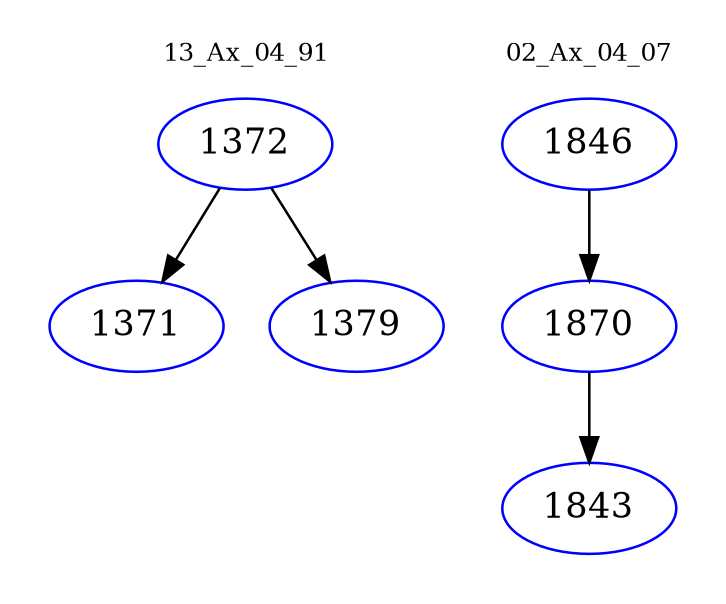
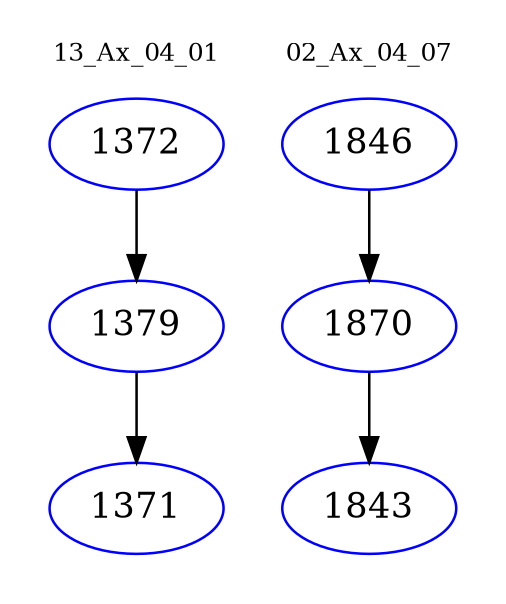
cluster "13_Ax_04_91": label "13_Ax_04_91" -> "13_Ax_04_01"
edge "1372" -> "1371": now "1379" -> "1371"
